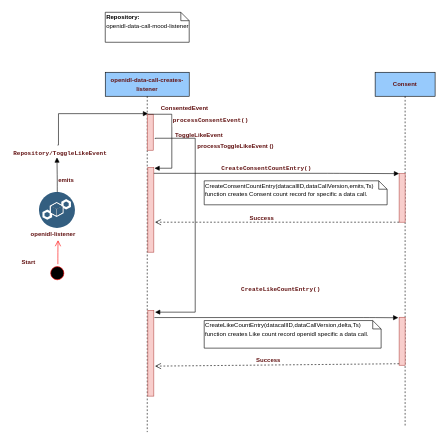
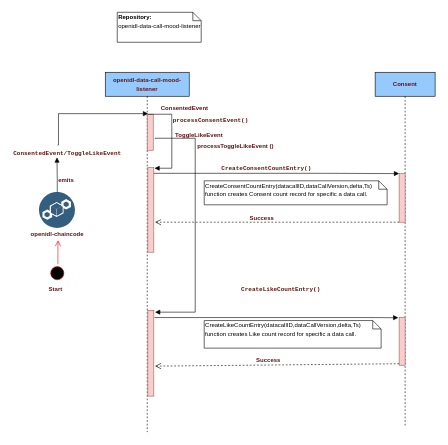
node "Repository: openidl-data-call-mood-listener": moved (147, 27) -> (159, 27)
node "openidl-data-call-creates-listener": label "openidl-data-call-creates-listener" -> "openidl-data-call-mood-listener"
node "Repository/ToggleLikeEvent": label "Repository/ToggleLikeEvent" -> "ConsentedEvent/ToggleLikeEvent"
node "CreateConsentCountEntry(datacallID,dataCallVersion,emits,Ts) function creates Consent count record for specific a data call.": label "CreateConsentCountEntry(datacallID,dataCallVersion,emits,Ts) function creates Consent count record for specific a data call." -> "CreateConsentCountEntry(datacallID,dataCallVersion,delta,Ts) function creates Consent count record for specific a data call."
node "openidl-listener": label "openidl-listener" -> "openidl-chaincode"
node "Start": moved (33, 262) -> (60, 289)
node "CreateLikeCountEntry(datacallID,dataCallVersion,delta,Ts)function creates Like count record openidl specific a data call.": label "CreateLikeCountEntry(datacallID,dataCallVersion,delta,Ts)function creates Like count record openidl specific a data call." -> "CreateLikeCountEntry(datacallID,dataCallVersion,delta,Ts)function creates Like count record for specific a data call."
